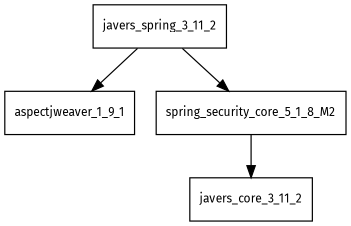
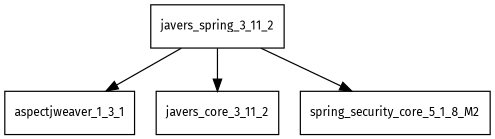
node "aspectjweaver_1_9_1": label "aspectjweaver_1_9_1" -> "aspectjweaver_1_3_1"
edge "spring_security_core_5_1_8_M2" -> "javers_core_3_11_2": now "javers_spring_3_11_2" -> "javers_core_3_11_2"
